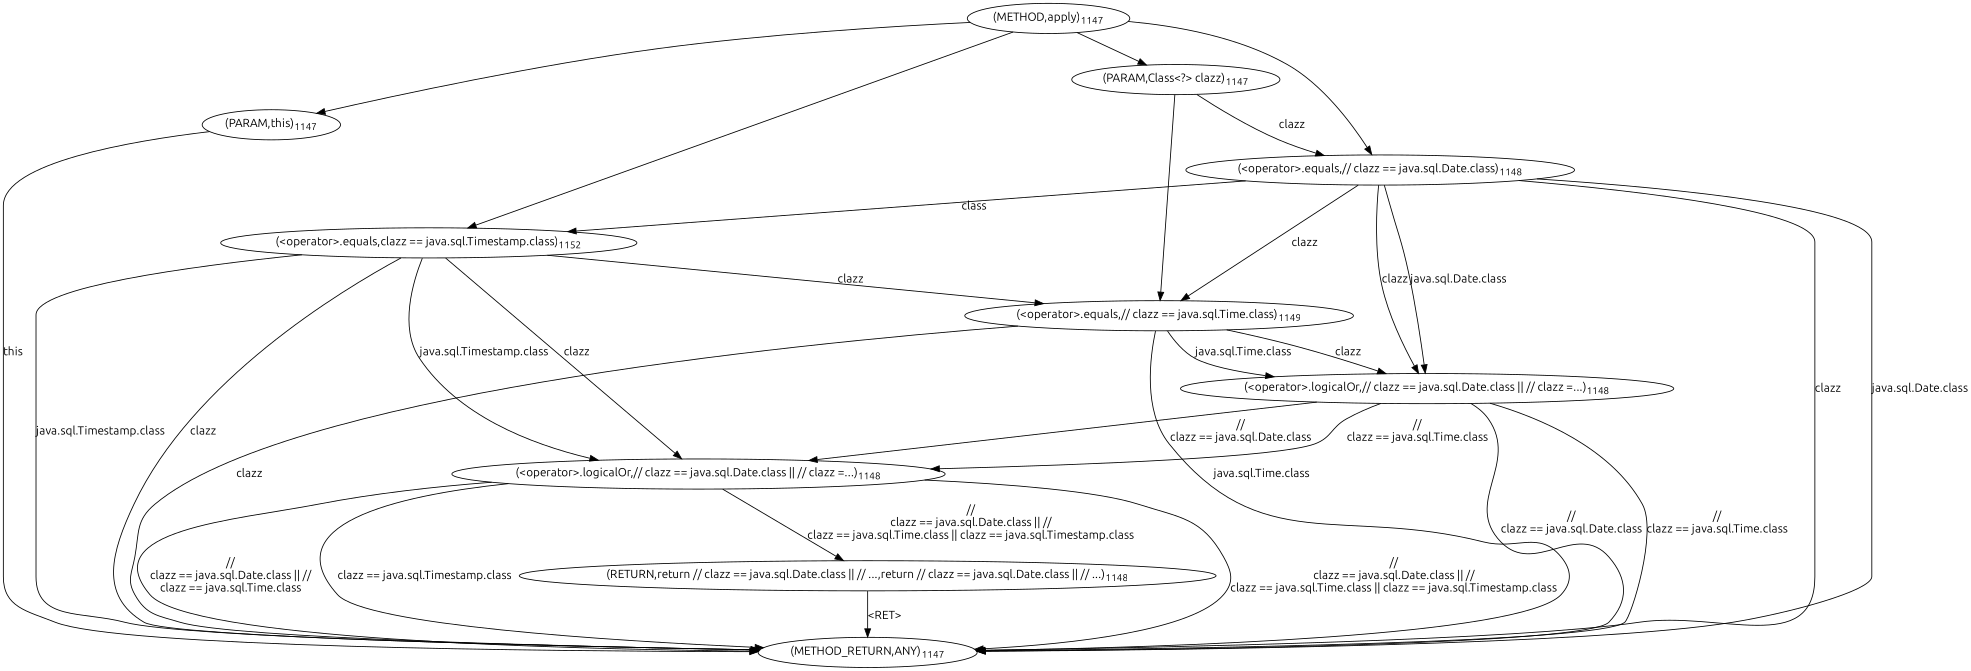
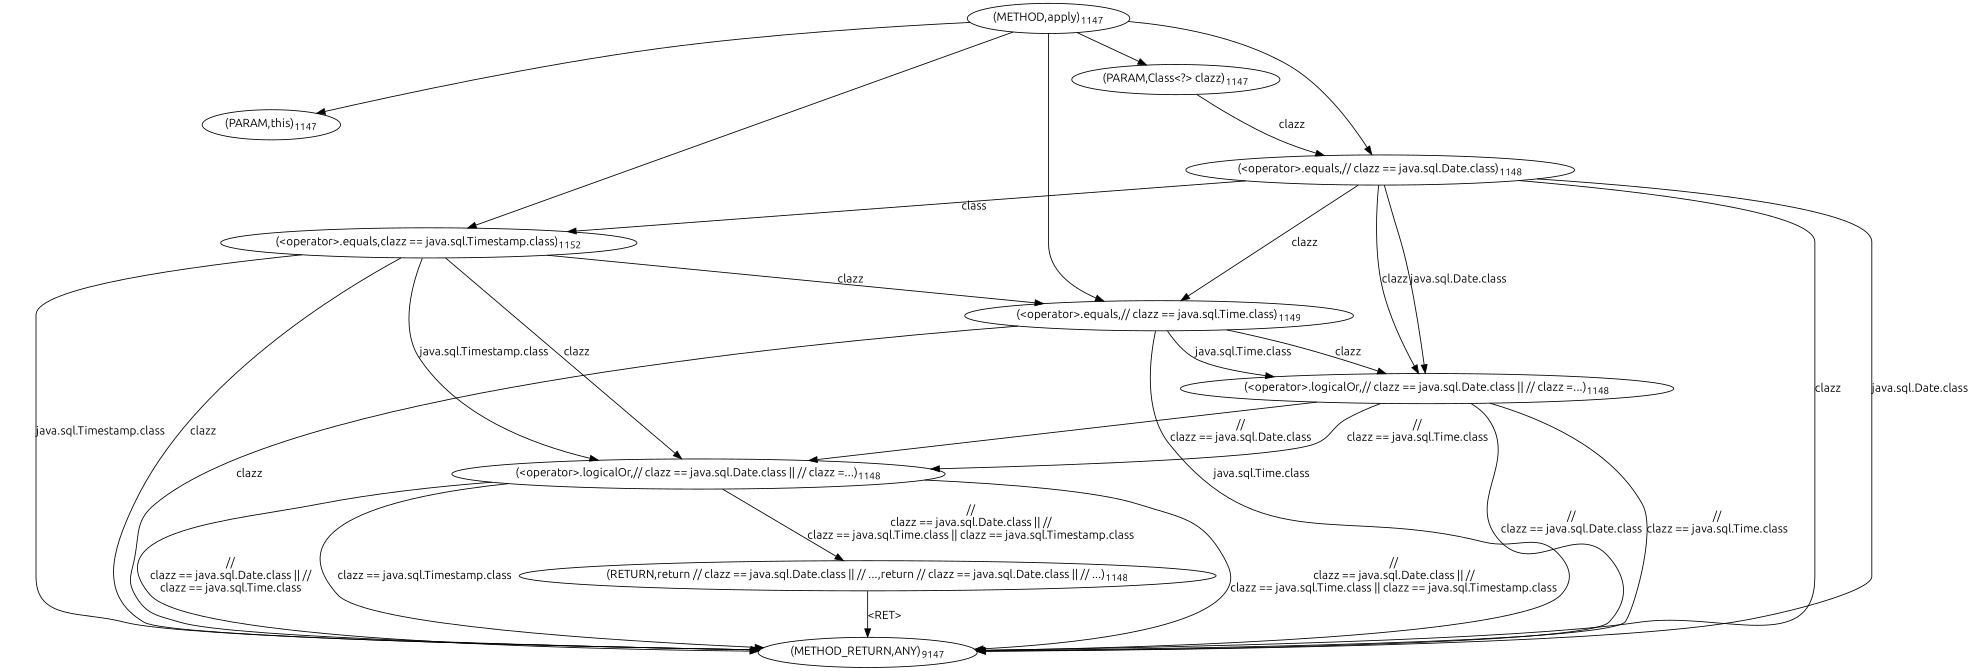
edge "(PARAM,Class<?> clazz)" -> "(<operator>.equals,// clazz == java.sql.Time.class)": now "(METHOD,apply)" -> "(<operator>.equals,// clazz == java.sql.Time.class)"
edge "(PARAM,this)" -> "(METHOD_RETURN,ANY)": removed, label "this"
node "(METHOD_RETURN,ANY)": text "1147" -> "9147"
